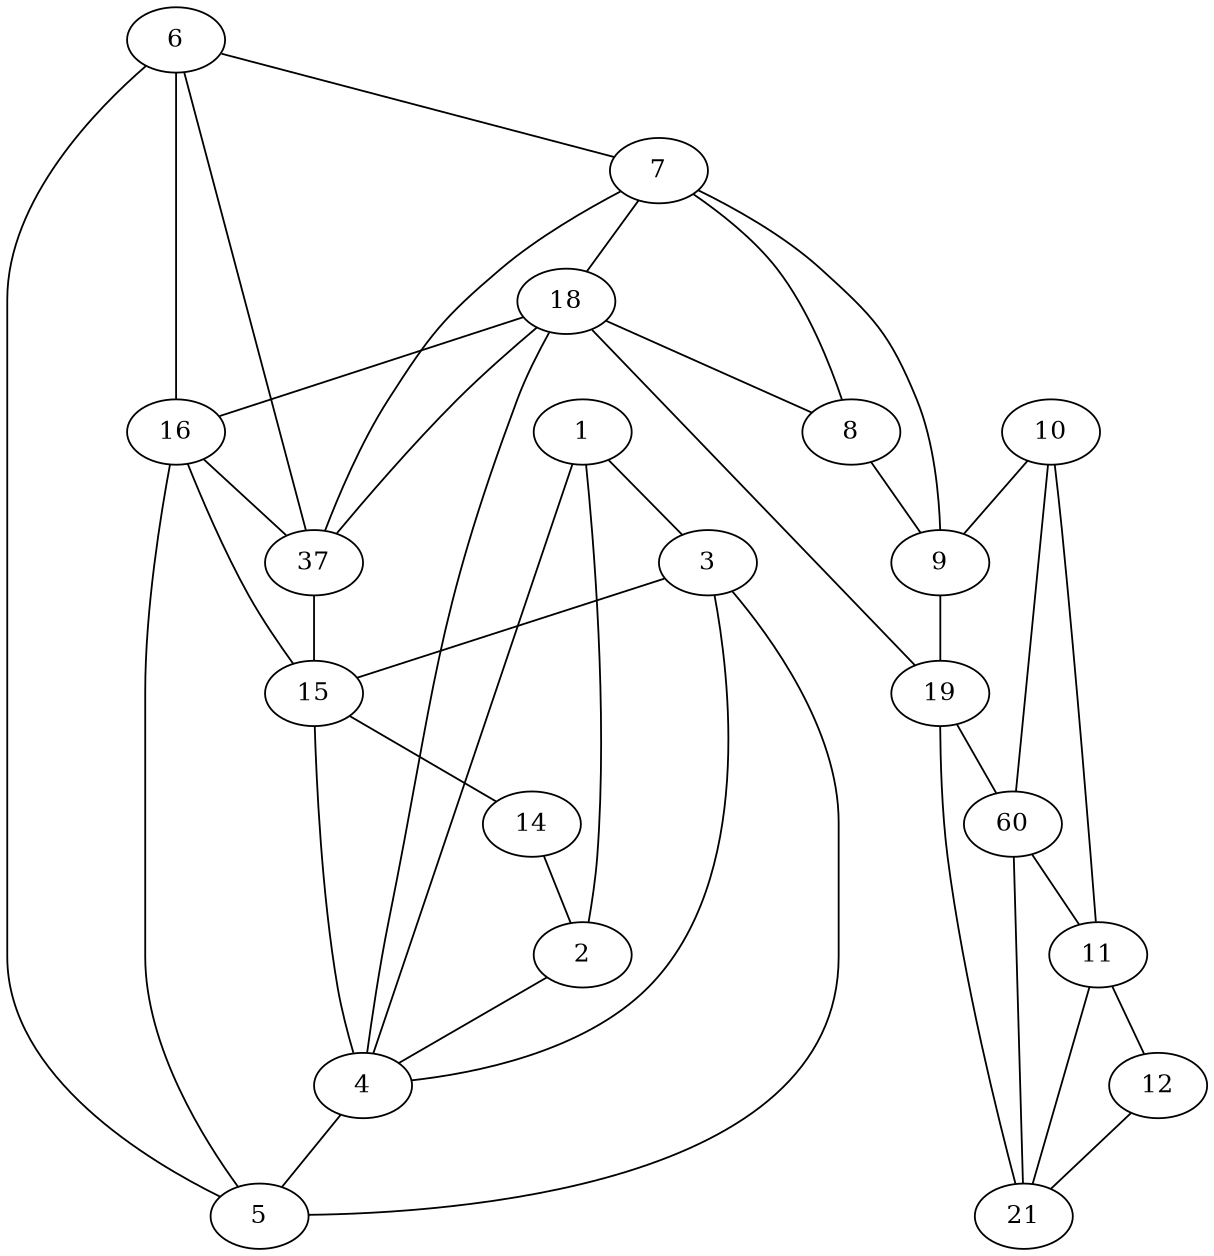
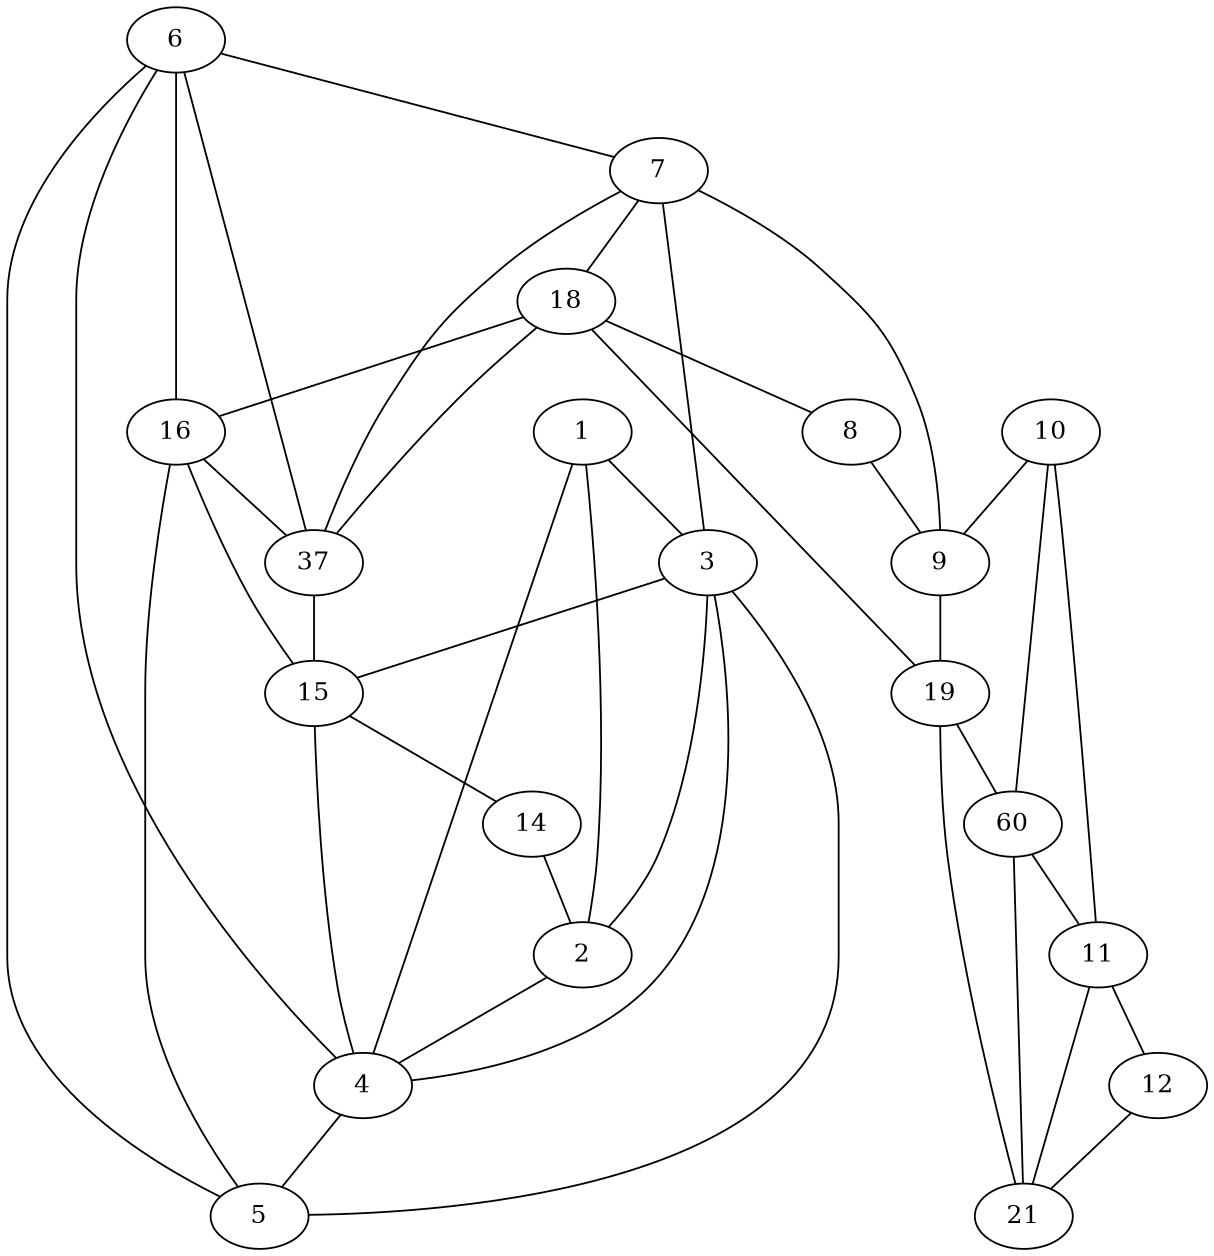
edge "7" -- "8": now "7" -- "3"
edge "18" -- "4": now "6" -- "4"
edge "3" -- "2": added
